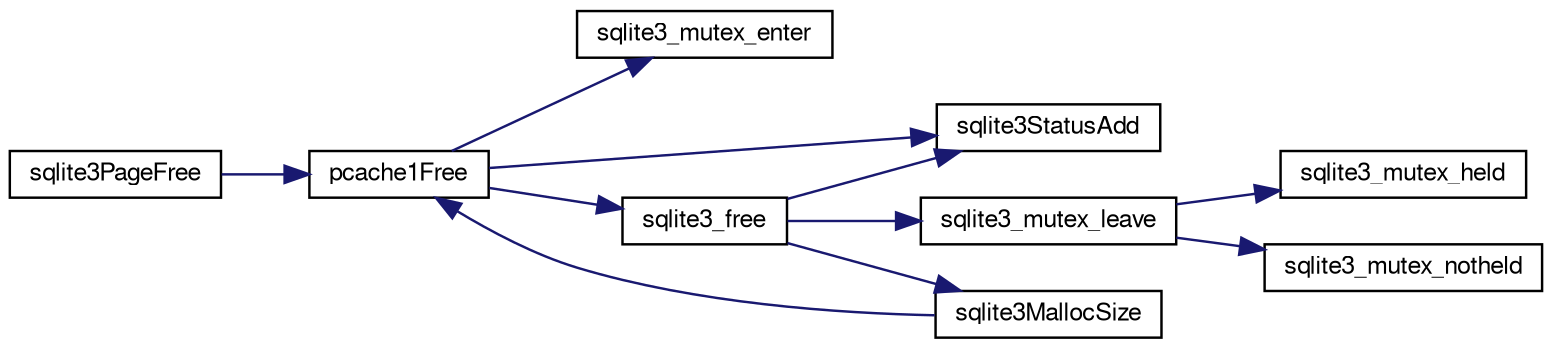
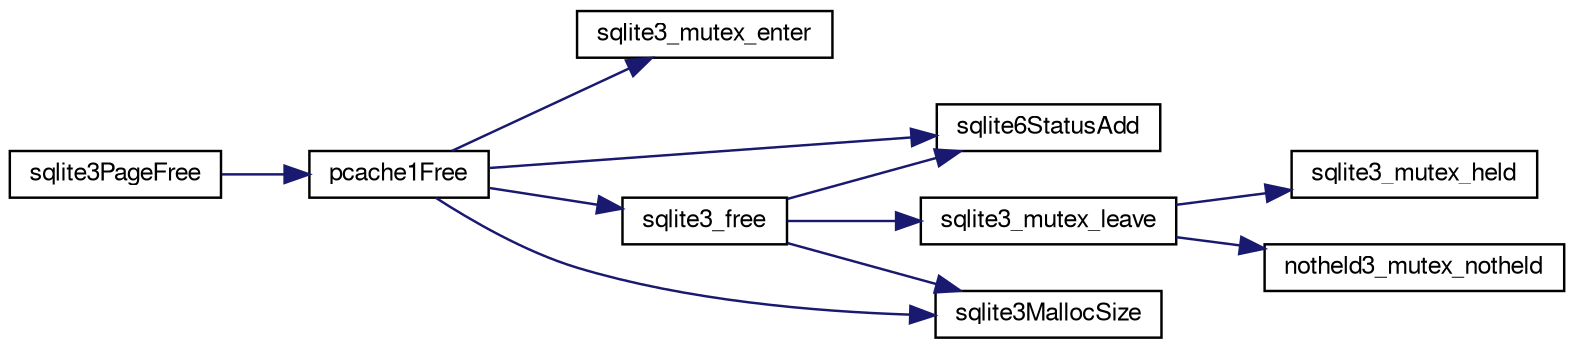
node "sqlite3StatusAdd": label "sqlite3StatusAdd" -> "sqlite6StatusAdd"
node "sqlite3_mutex_notheld": label "sqlite3_mutex_notheld" -> "notheld3_mutex_notheld"
edge "sqlite3MallocSize" -> "pcache1Free": reversed
